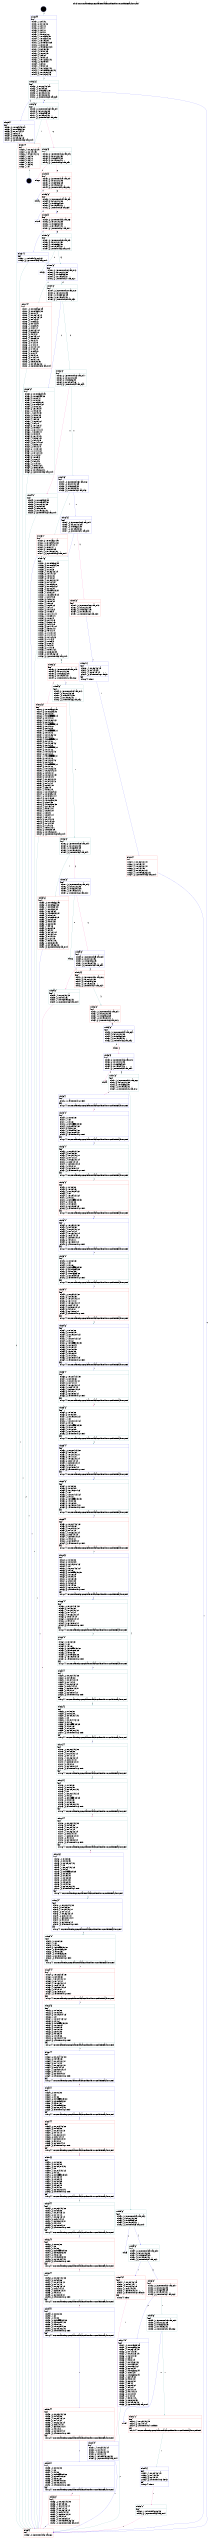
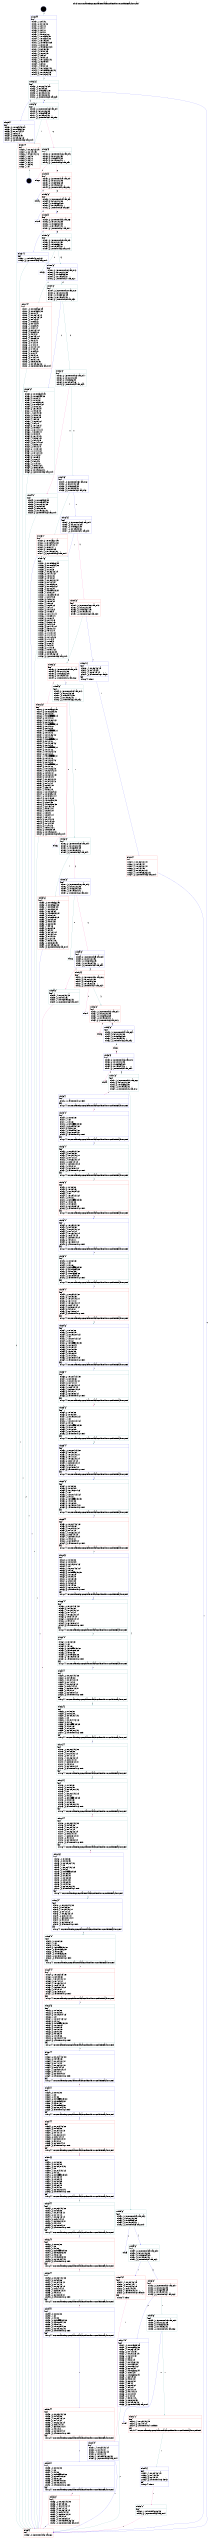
edge "0x402ac1 [166]" -> "0x401e96 [25]": now "0x401e7d [25]" -> "0x401e96 [25]"
node "0x402c36": added
node "0x402179": added
node "0x402d63": added
edge "0x401f45 [25]" -> "0x401f5e [25]": now "0x402cc3" -> "0x401f5e [25]"
